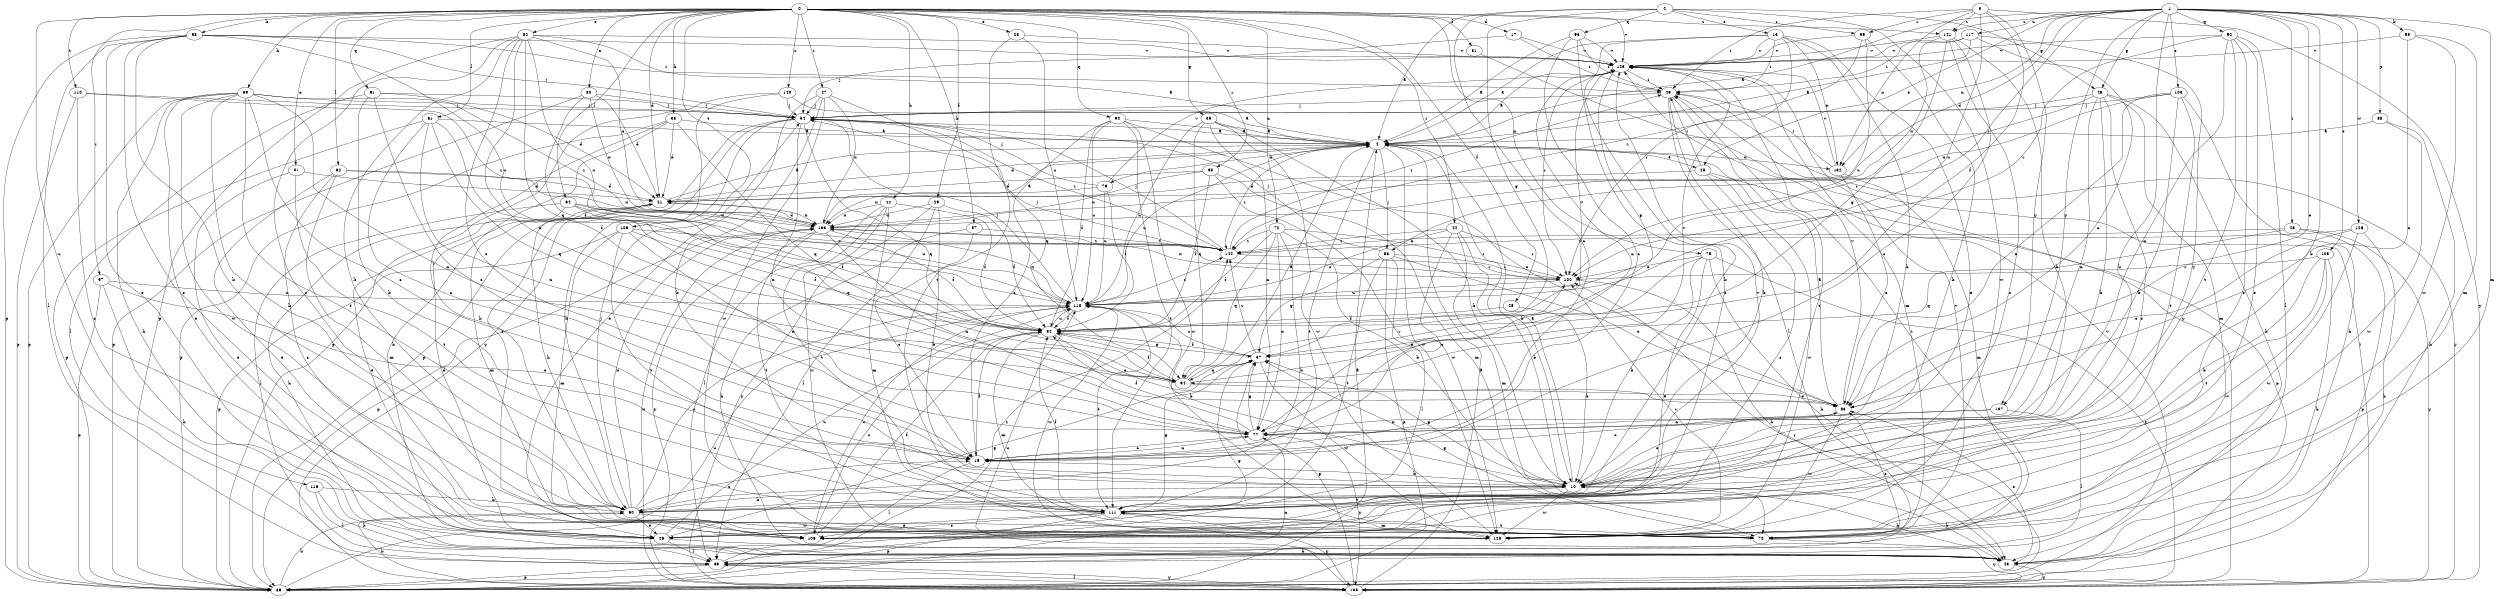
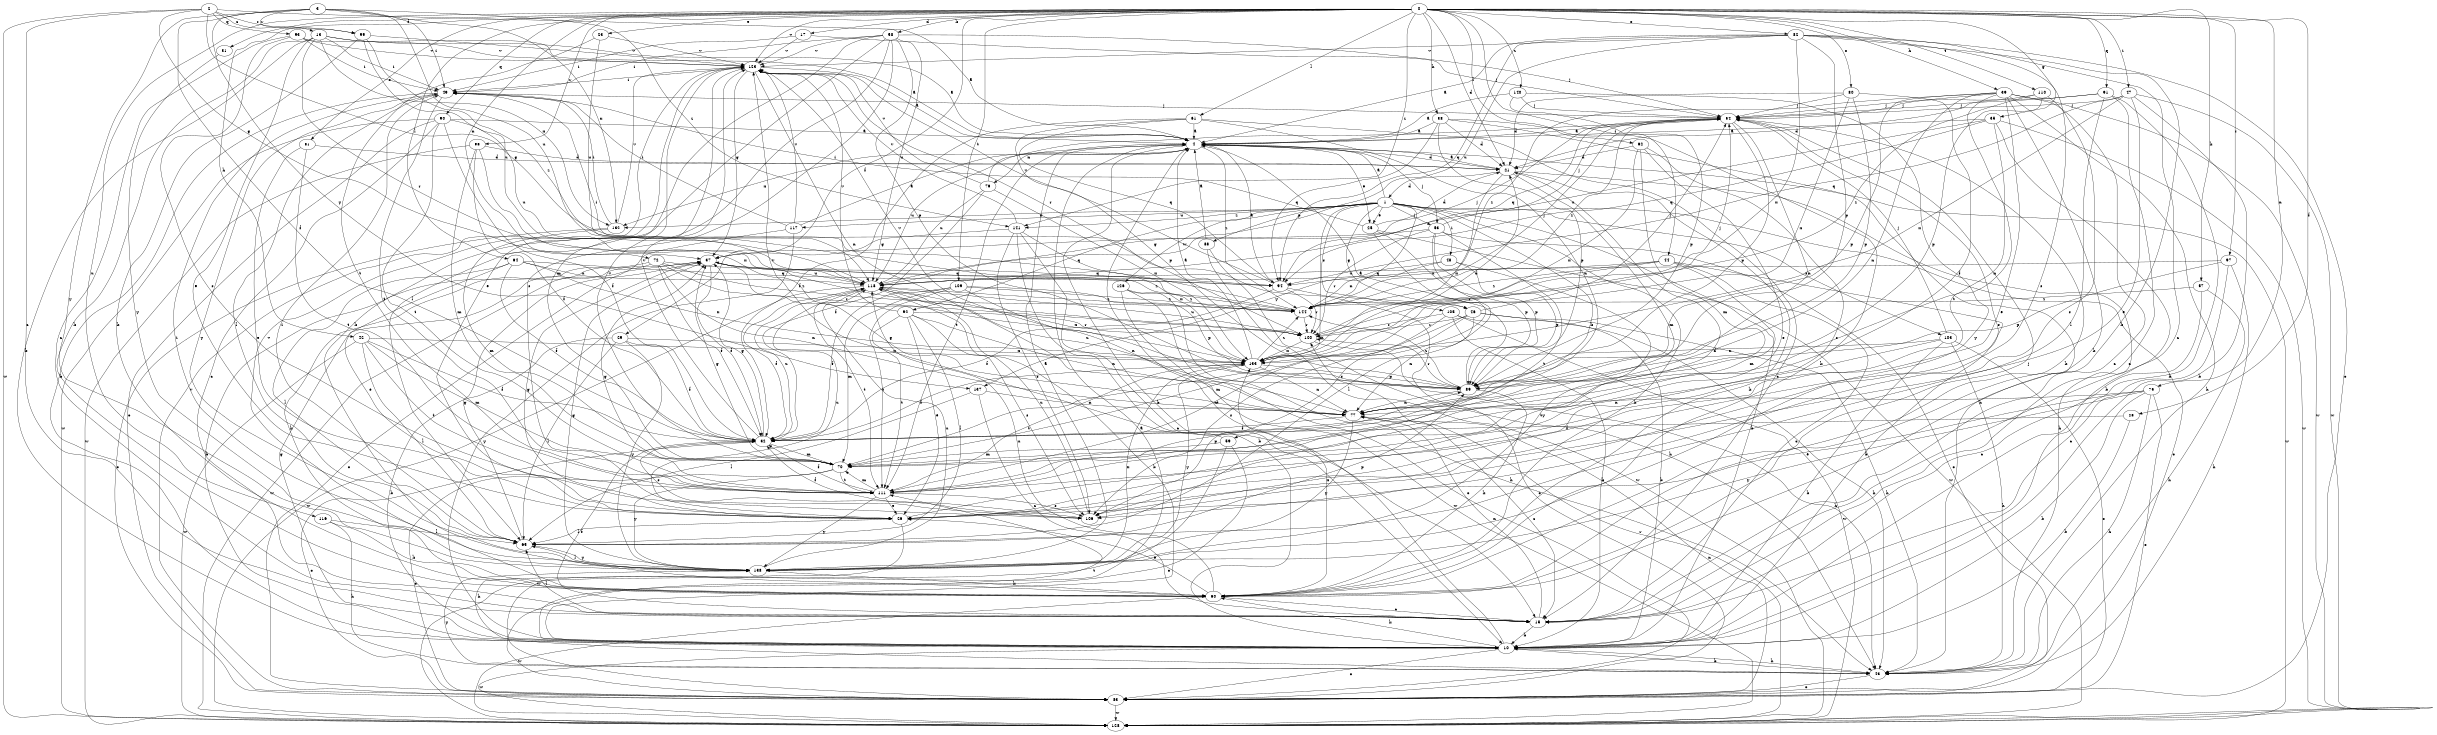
edge "1" -> "21": reversed
edge "75" -> "100": now "75" -> "83"
edge "10" -> "4": label "a" -> "n"
